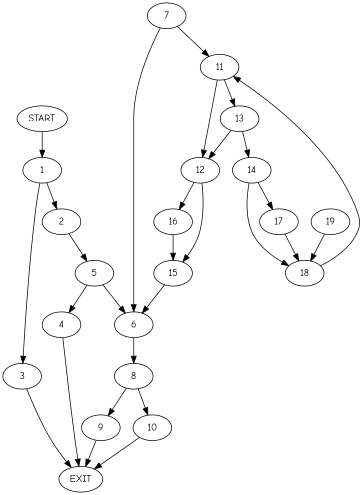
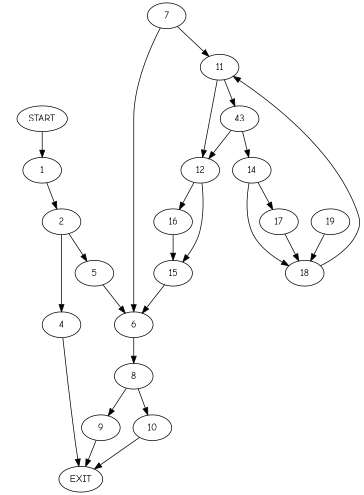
node "13": label "13" -> "43"
edge "5" -> "4": now "2" -> "4"
node "3": removed
